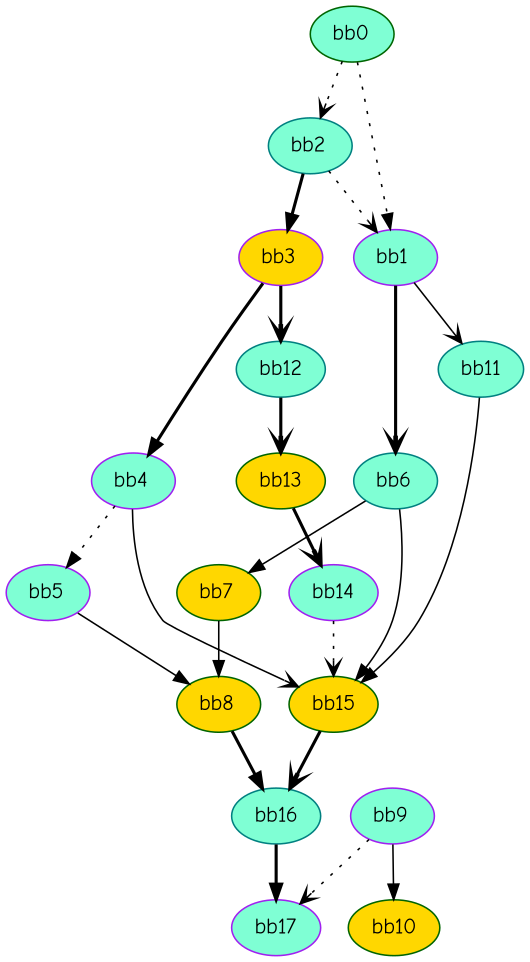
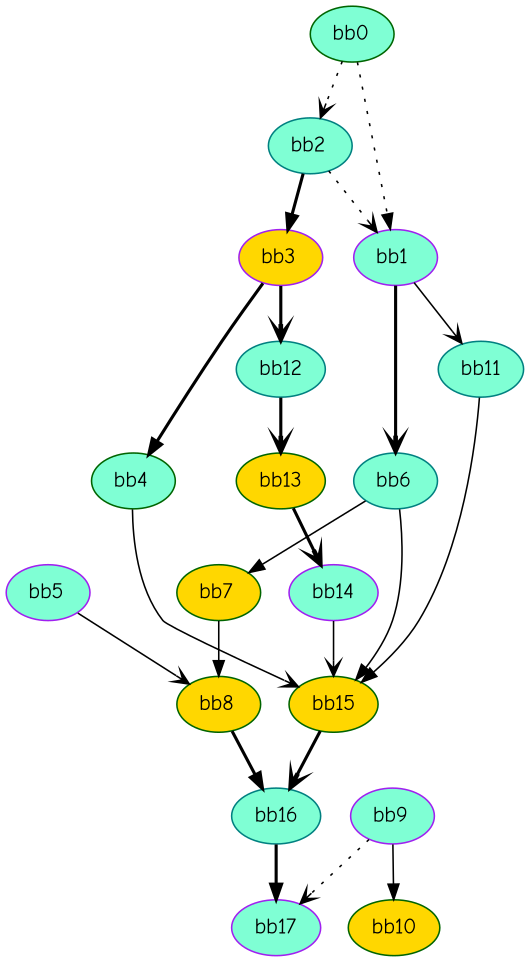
node "bb4": color purple -> darkgreen
edge "bb4" -> "bb5": removed
edge "bb14" -> "bb15": style dotted -> solid
edge "bb5" -> "bb8": arrowhead normal -> vee
